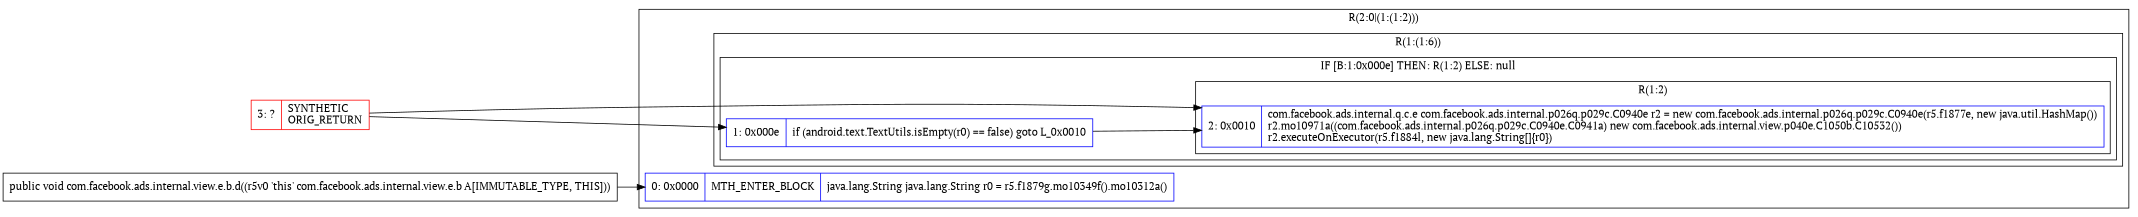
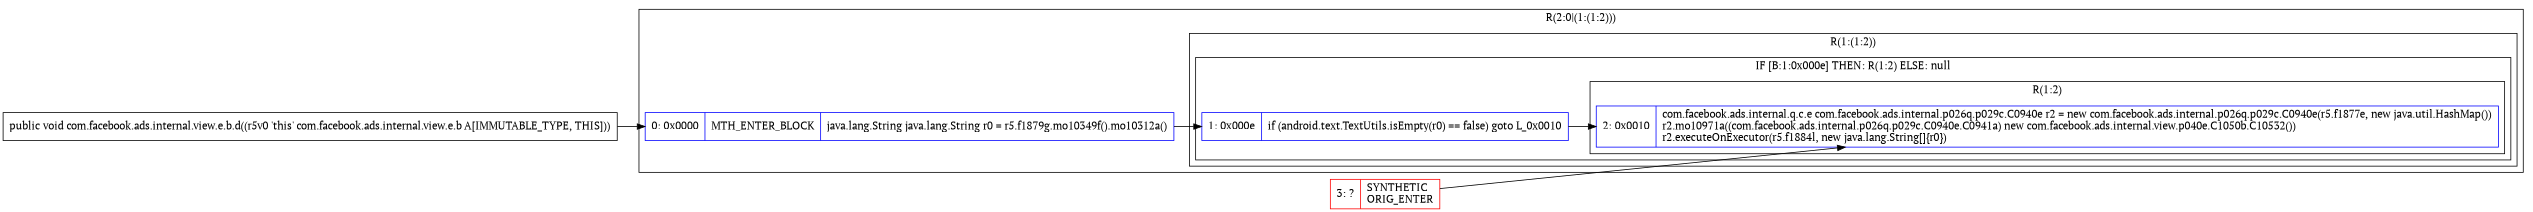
cluster "R(1:(1:6))": label "R(1:(1:6))" -> "R(1:(1:2))"
node "3: ?": text "ORIG_RETURN" -> "ORIG_ENTER"
edge "3: ?" -> "1: 0x000e": now "0: 0x0000" -> "1: 0x000e"
